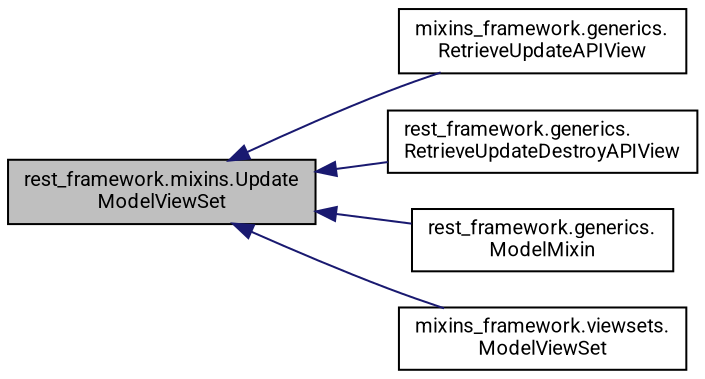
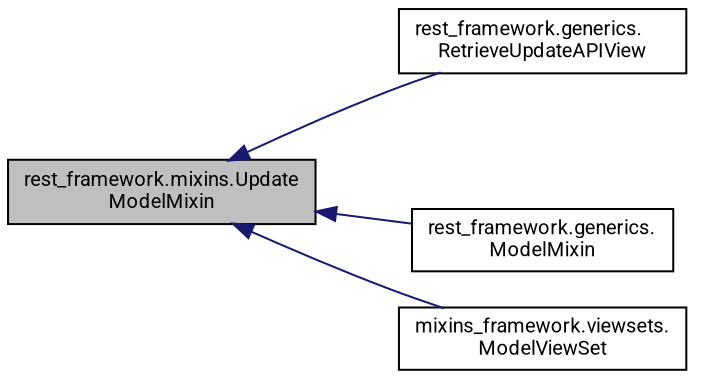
node "mixins_framework.generics. RetrieveUpdateAPIView": label "mixins_framework.generics. RetrieveUpdateAPIView" -> "rest_framework.generics. RetrieveUpdateAPIView"
node "rest_framework.generics. RetrieveUpdateDestroyAPIView": removed
node "rest_framework.mixins.Update ModelViewSet": label "rest_framework.mixins.Update ModelViewSet" -> "rest_framework.mixins.Update ModelMixin"
